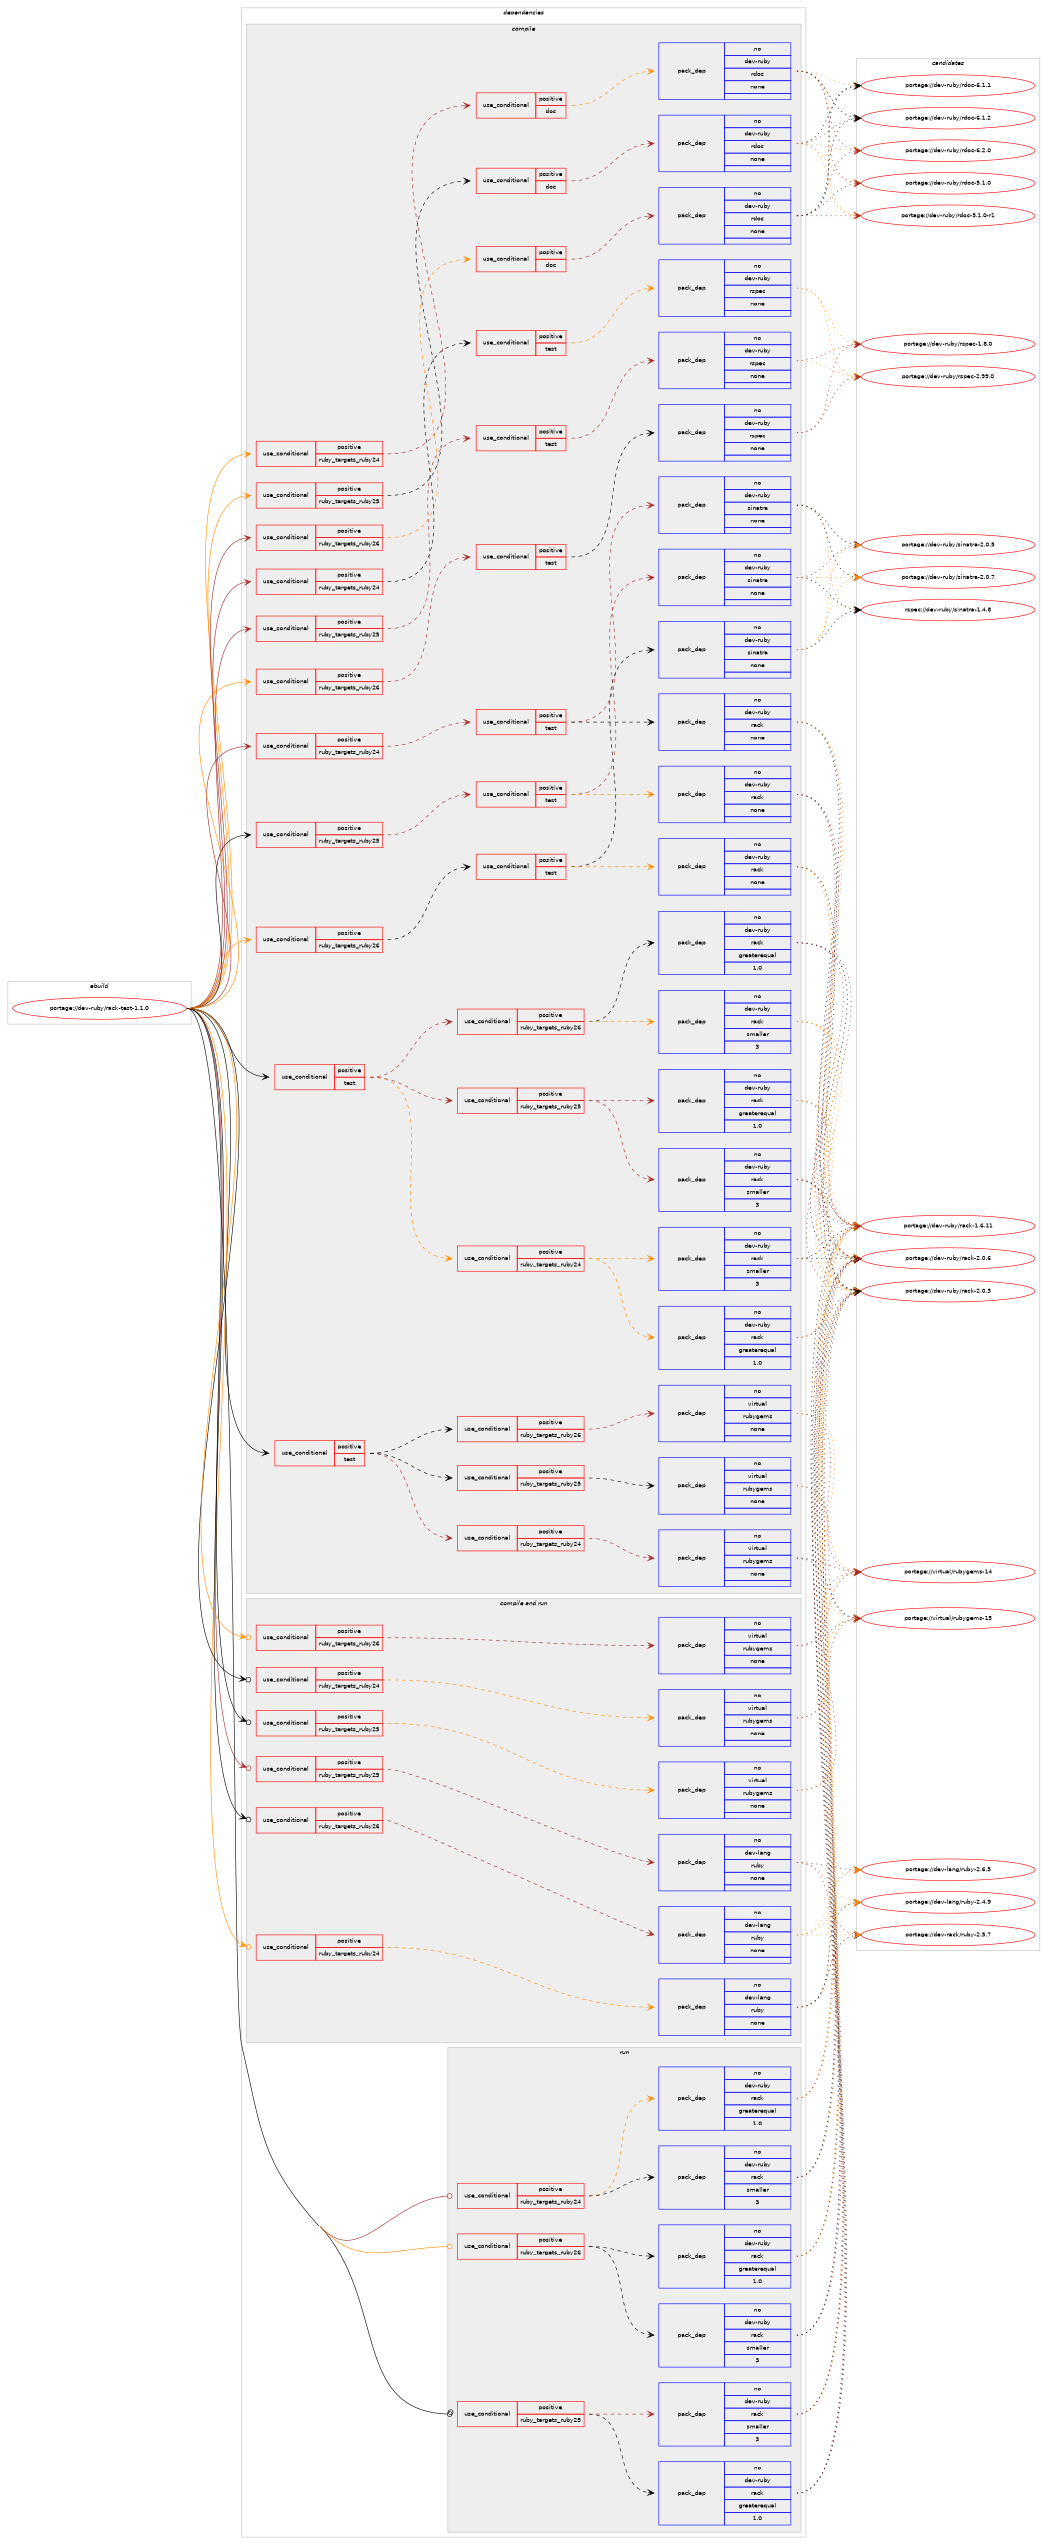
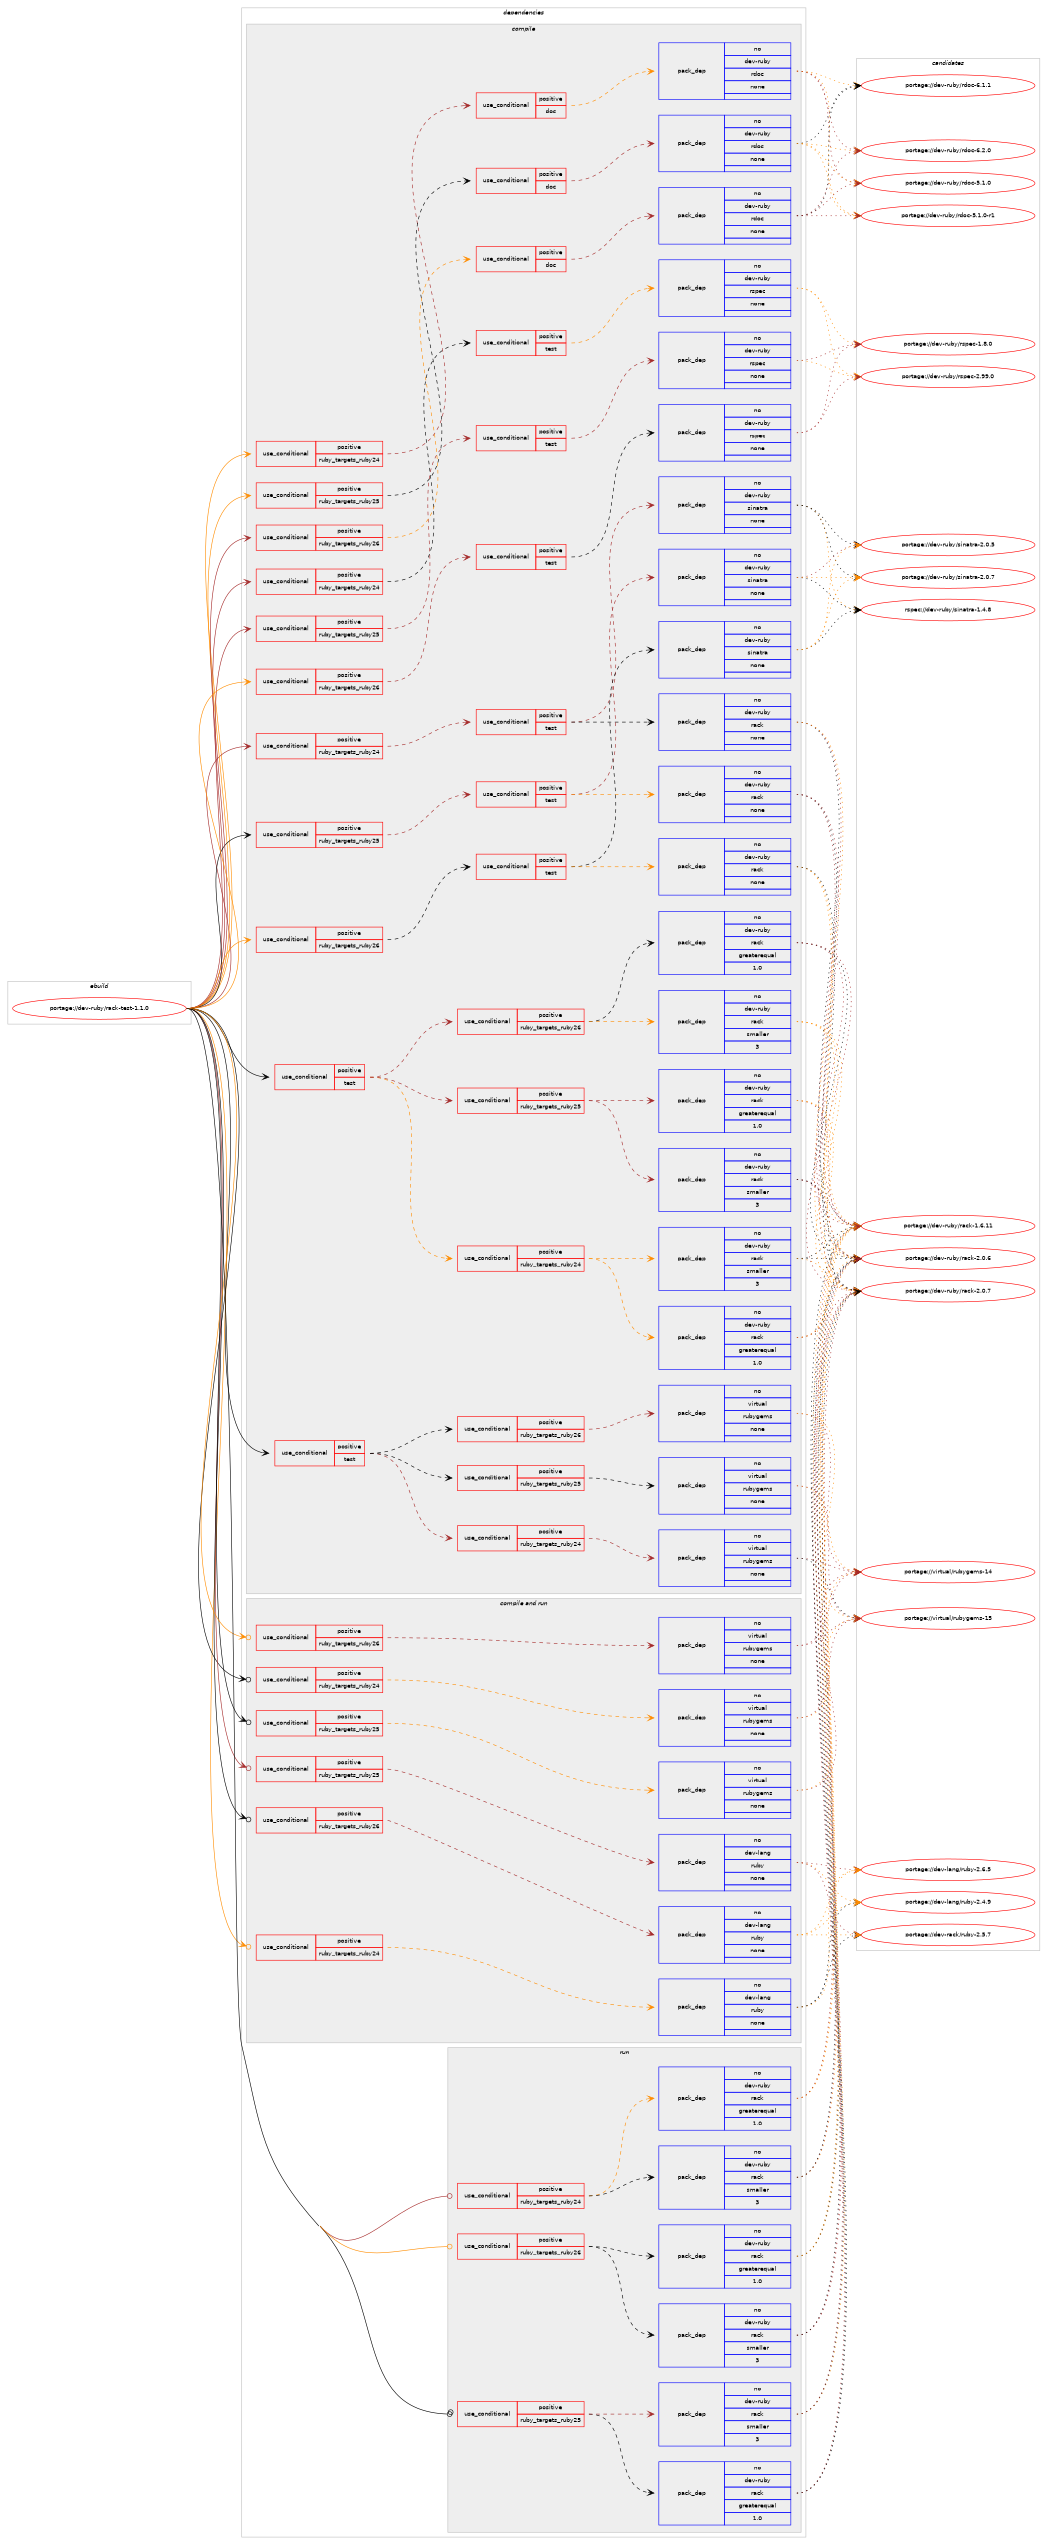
node "portage://dev-ruby/rdoc-6.1.2": removed
node "portage://dev-ruby/rack-2.0.3": label "portage://dev-ruby/rack-2.0.3" -> "portage://dev-ruby/rack-2.0.7"
